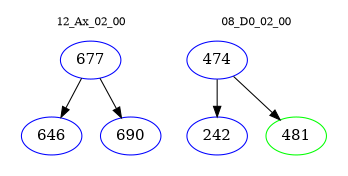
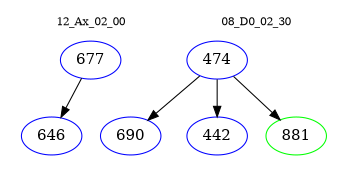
cluster "08_D0_02_00": label "08_D0_02_00" -> "08_D0_02_30"
edge "677" -> "690": now "474" -> "690"
node "242": label "242" -> "442"
node "481": label "481" -> "881"
